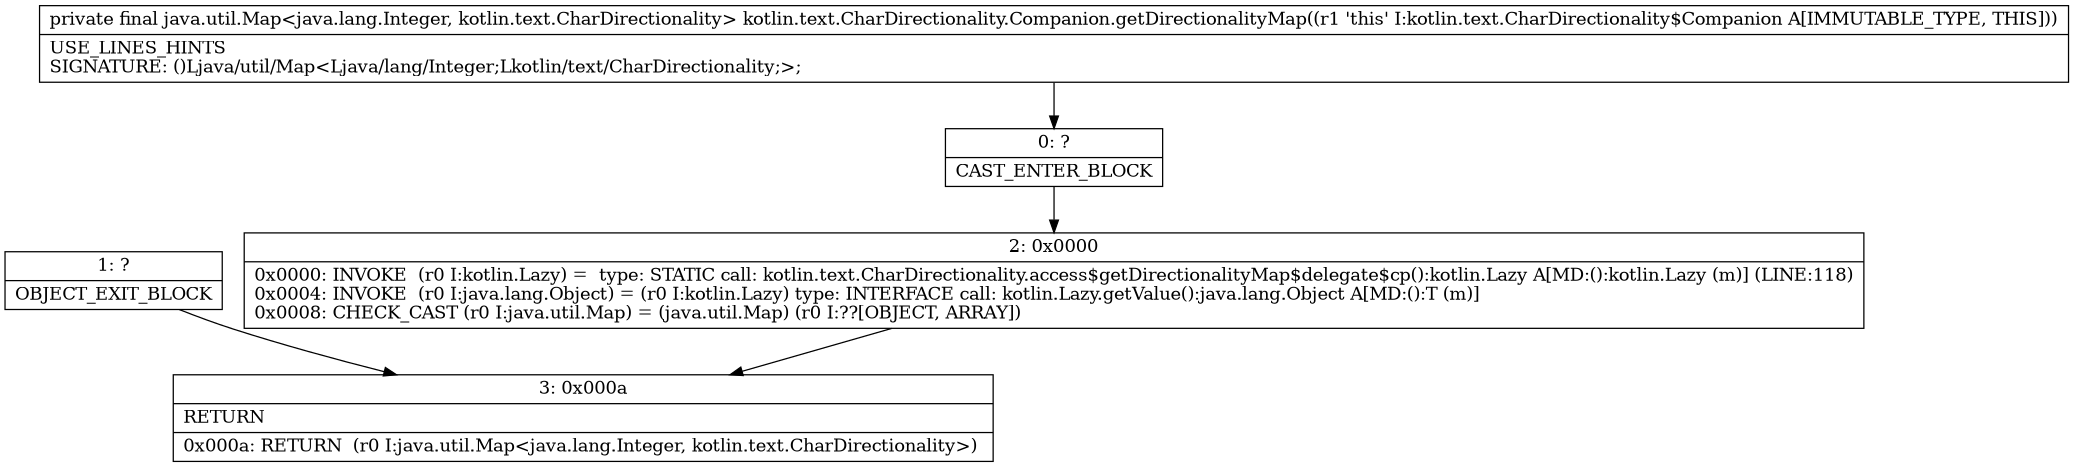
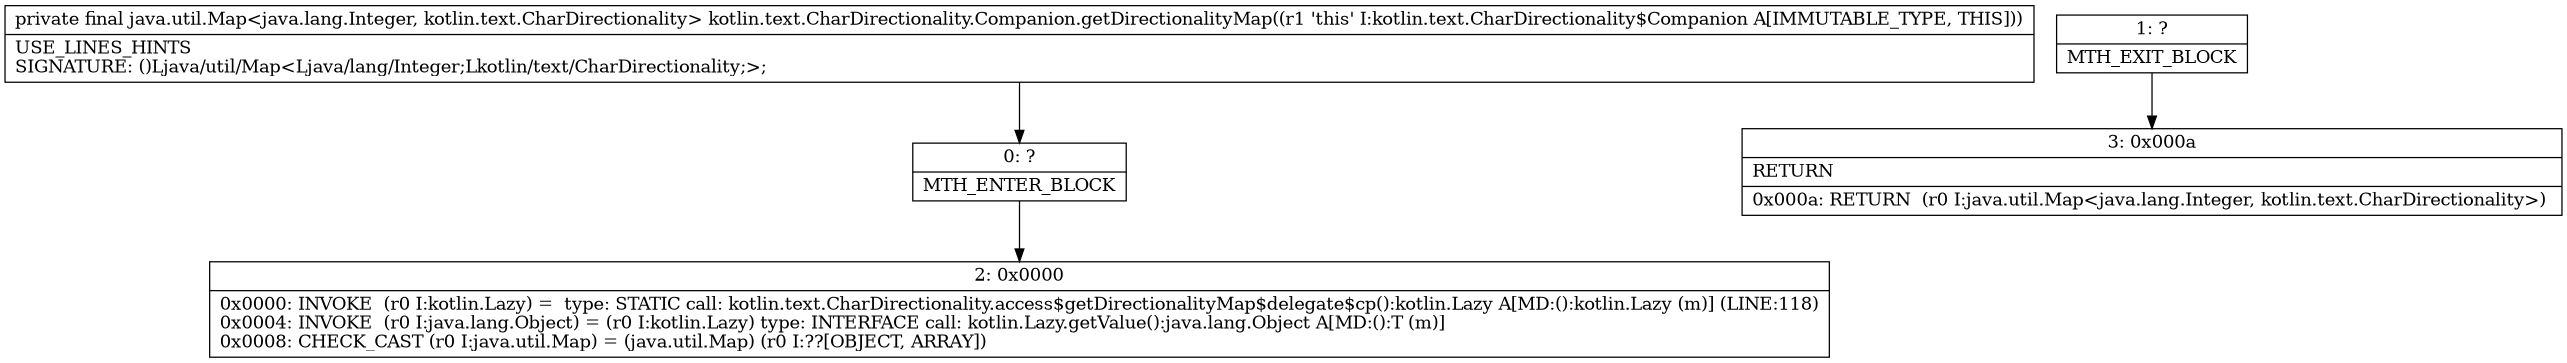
node "0: ?": text "CAST_ENTER_BLOCK" -> "MTH_ENTER_BLOCK"
node "1: ?": text "OBJECT_EXIT_BLOCK" -> "MTH_EXIT_BLOCK"
edge "2: 0x0000" -> "3: 0x000a": removed
